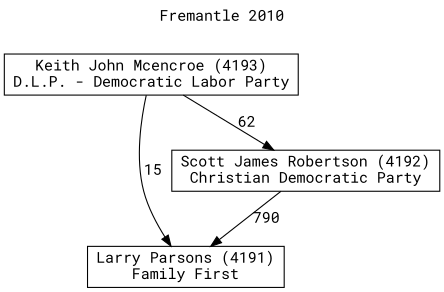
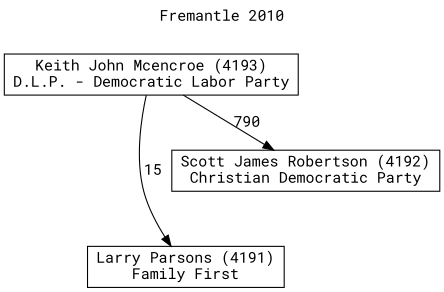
edge "Keith John Mcencroe (4193) D.L.P. - Democratic Labor Party" -> "Scott James Robertson (4192) Christian Democratic Party": label "62" -> "790"
edge "Scott James Robertson (4192) Christian Democratic Party" -> "Larry Parsons (4191) Family First": removed, label "790"
